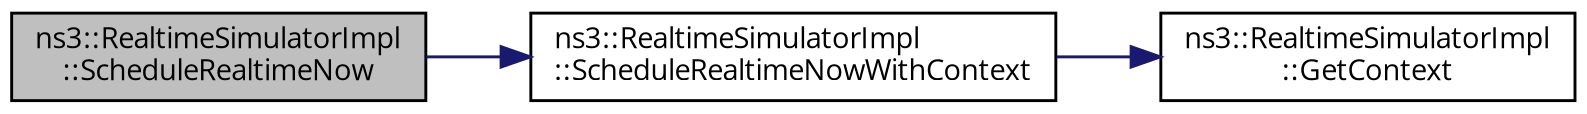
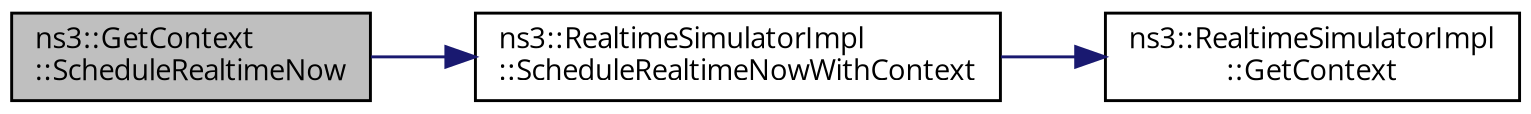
node "ns3::RealtimeSimulatorImpl ::ScheduleRealtimeNow": label "ns3::RealtimeSimulatorImpl ::ScheduleRealtimeNow" -> "ns3::GetContext ::ScheduleRealtimeNow"
